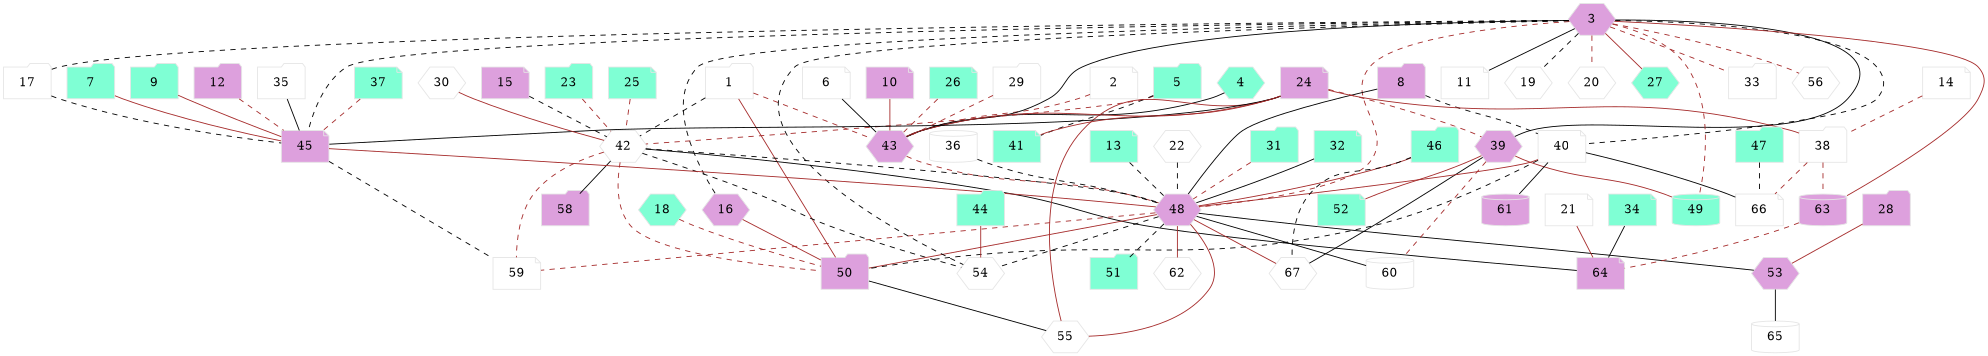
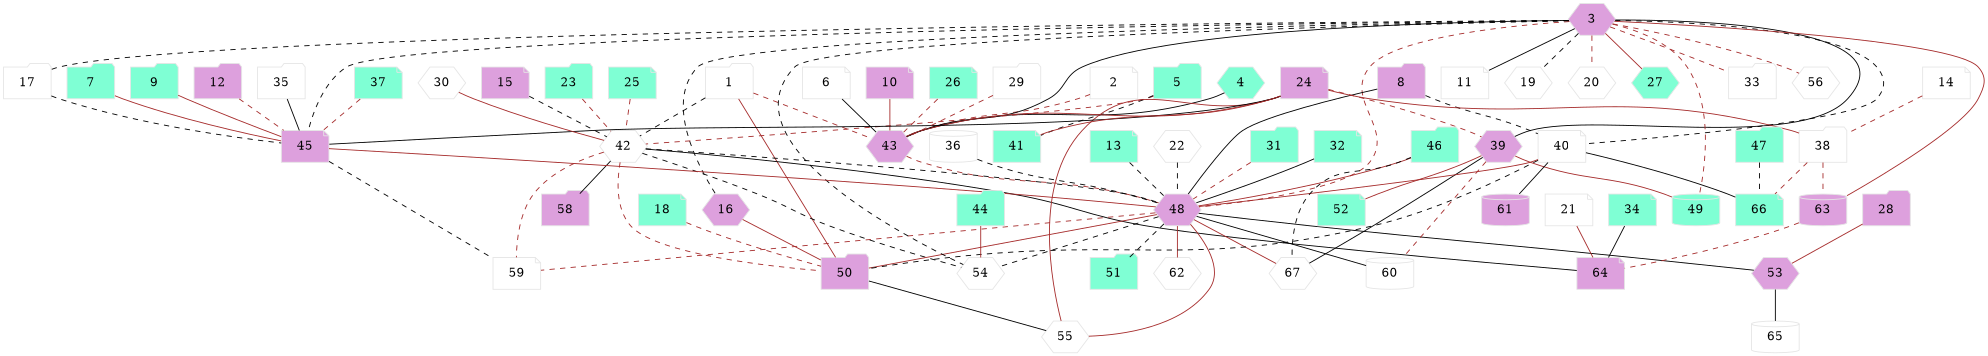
node "18": shape hexagon -> note
node "66": fillcolor white -> aquamarine
